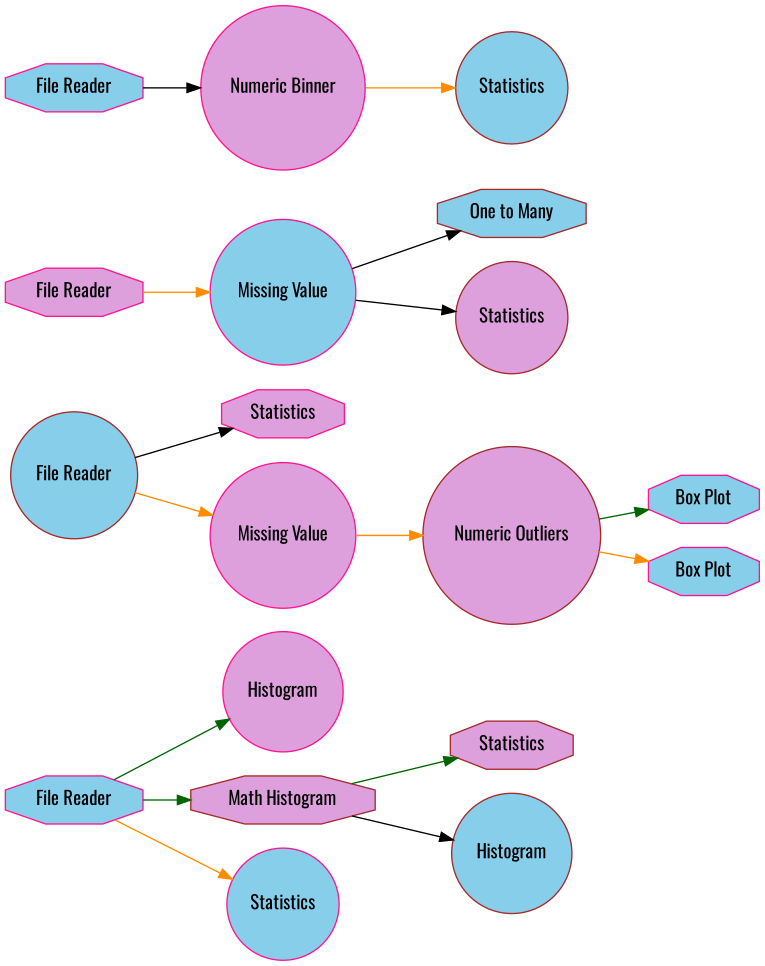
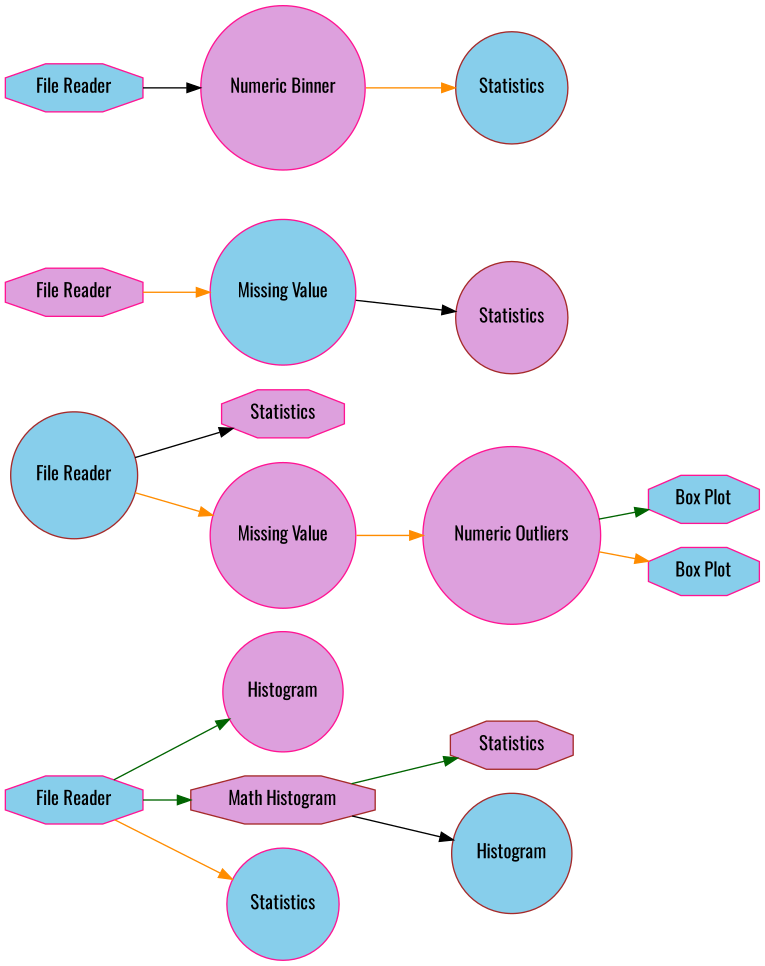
node "One to Many": removed
node "Numeric Outliers": color brown -> deeppink
